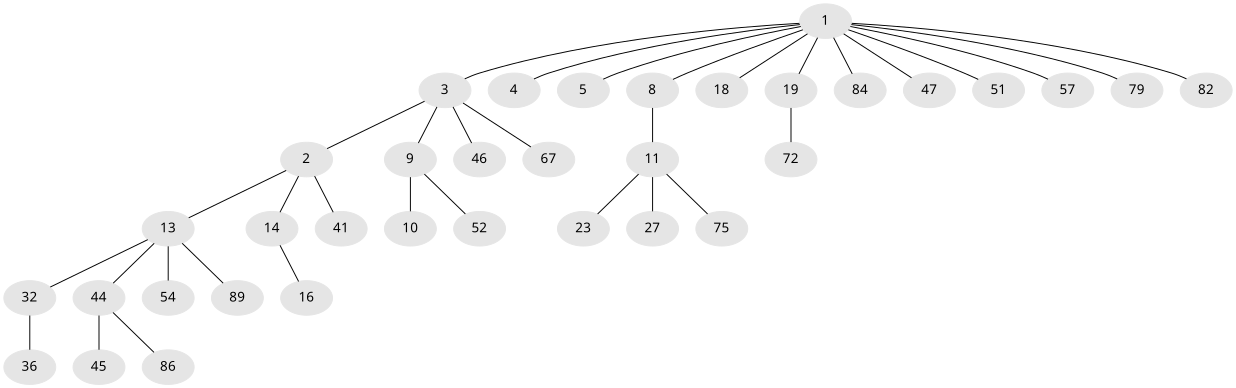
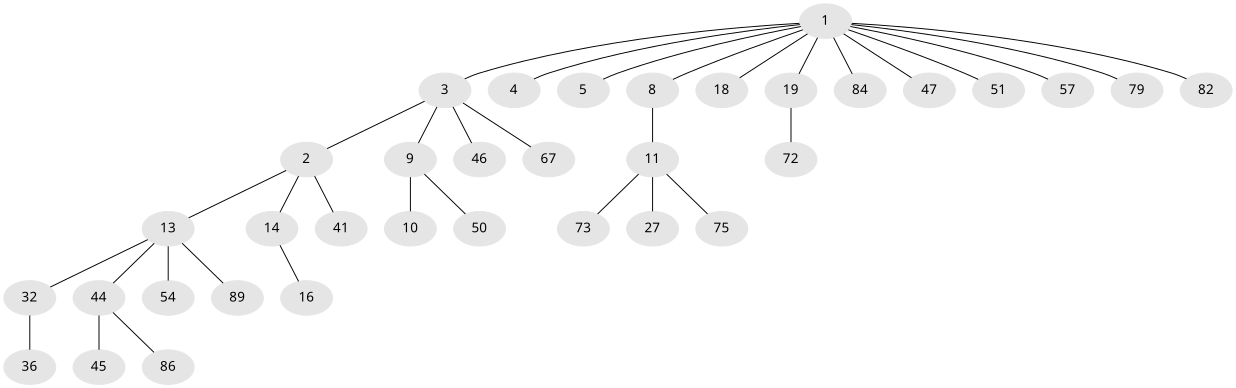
node "52": label "52" -> "50"
node "23": label "23" -> "73"
